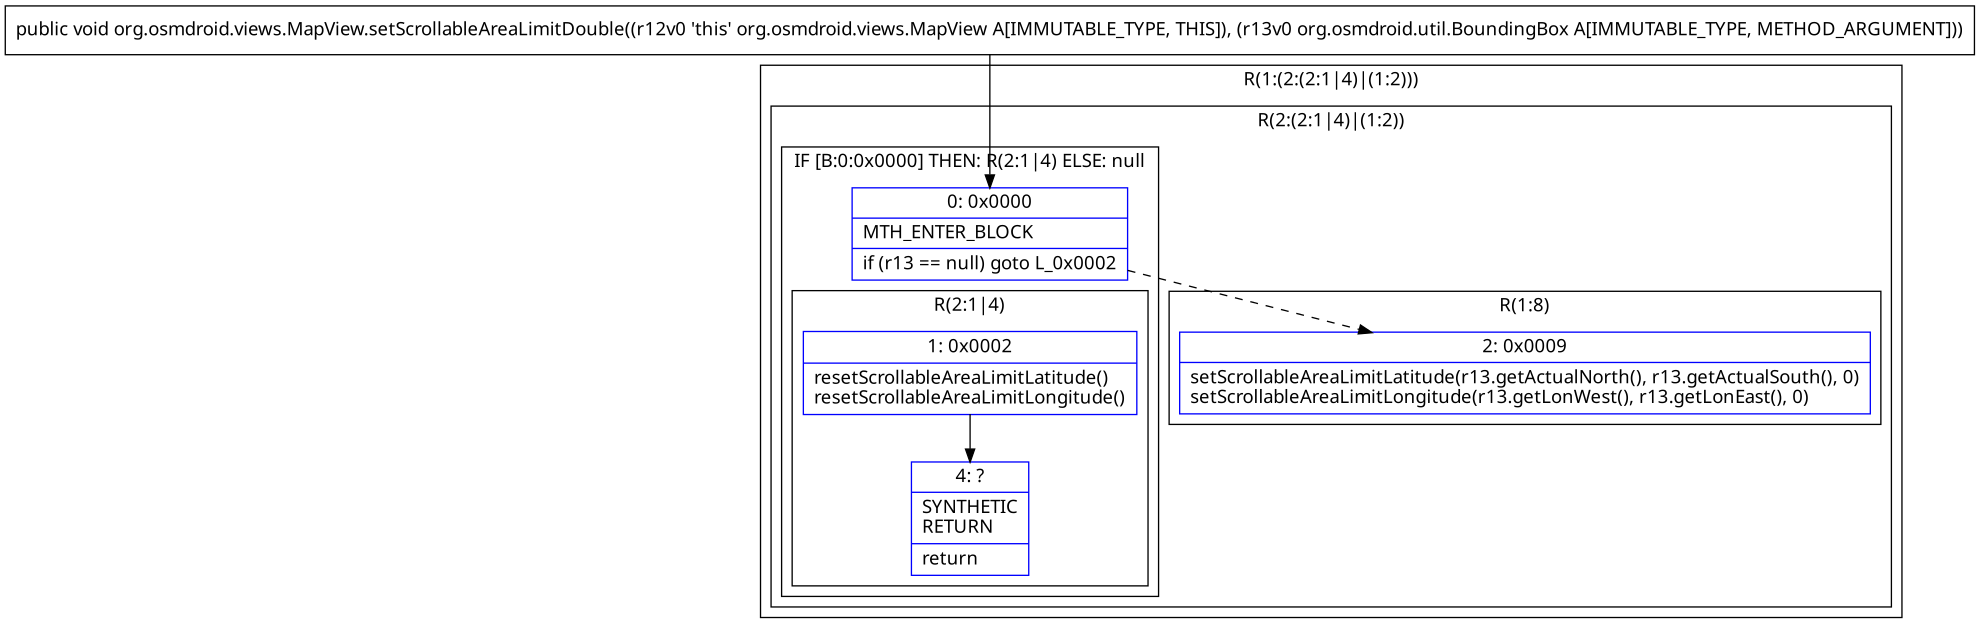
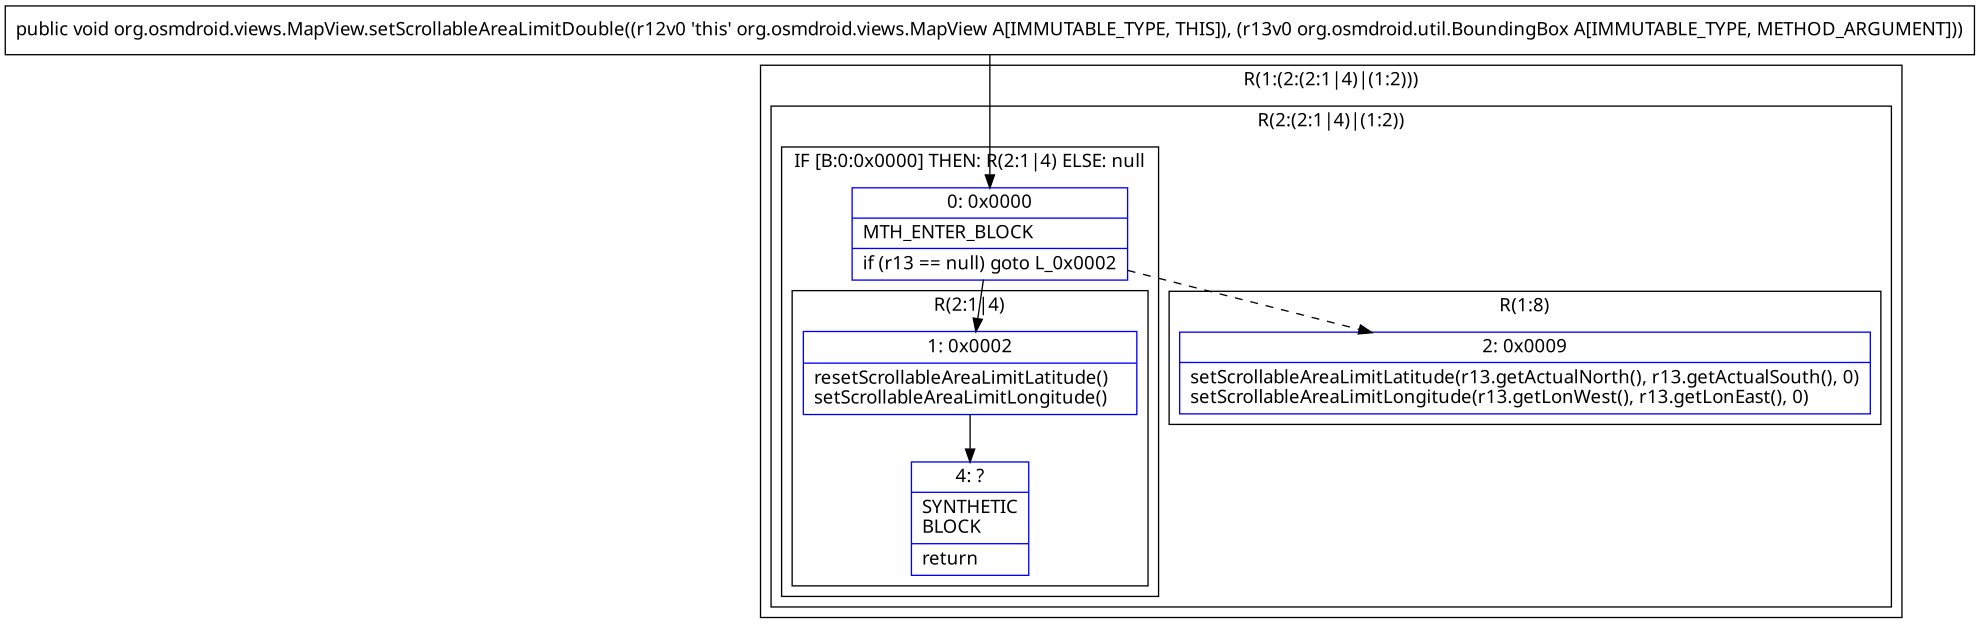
edge "0: 0x0000" -> "1: 0x0002": added
node "1: 0x0002": text "resetScrollableAreaLimitLongitude()" -> "setScrollableAreaLimitLongitude()"
node "4: ?": text "RETURN" -> "BLOCK"
